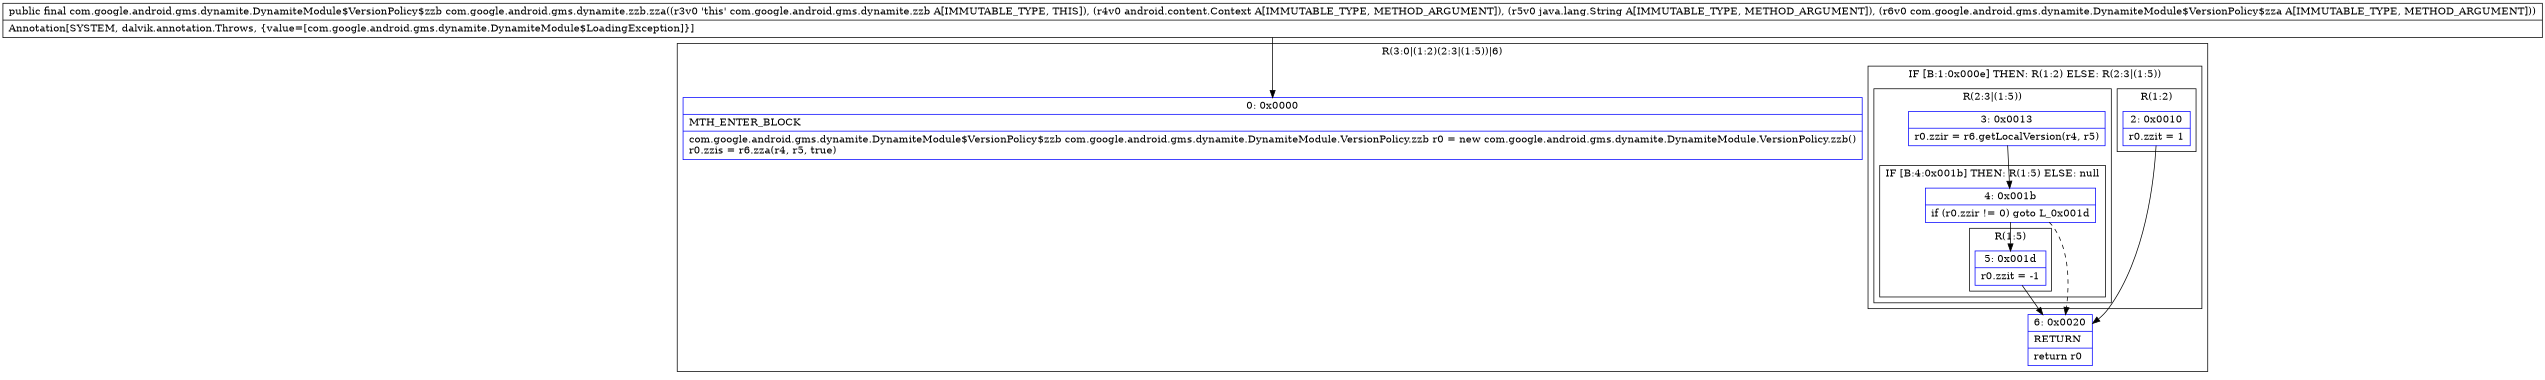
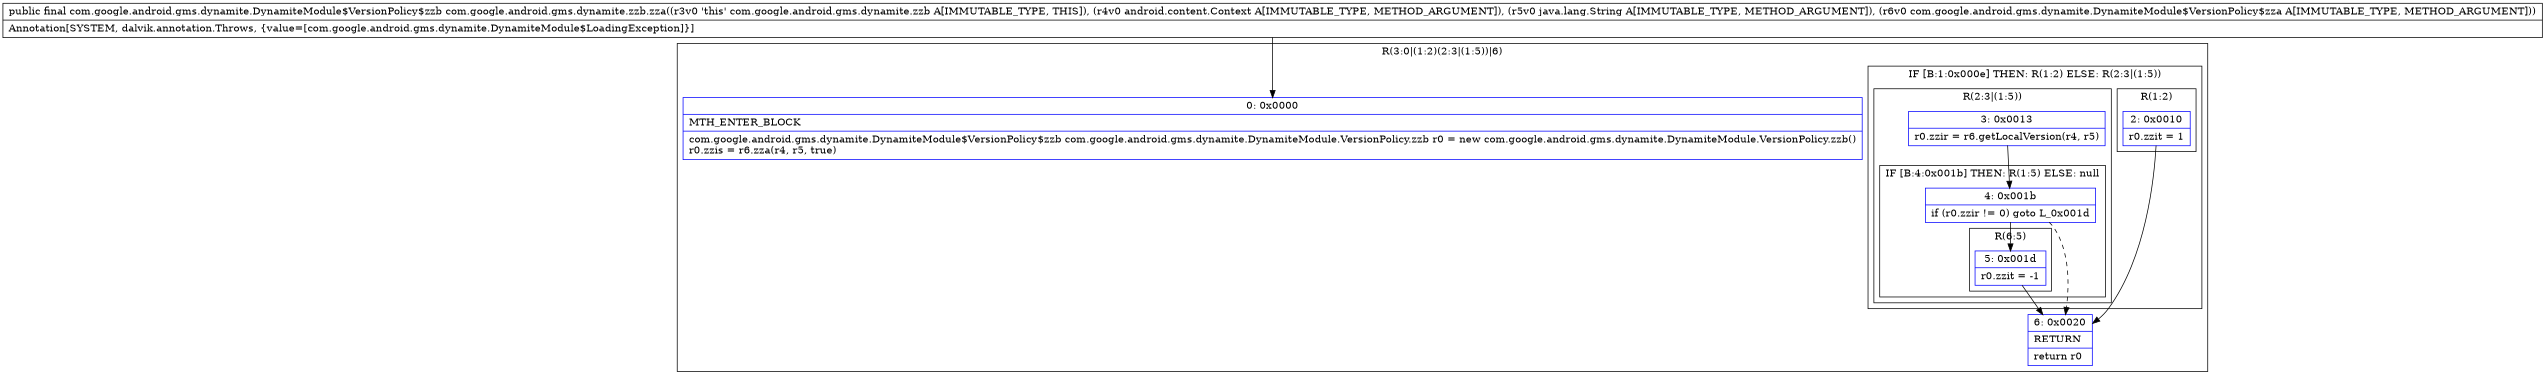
cluster "R(1:5)": label "R(1:5)" -> "R(6:5)"
